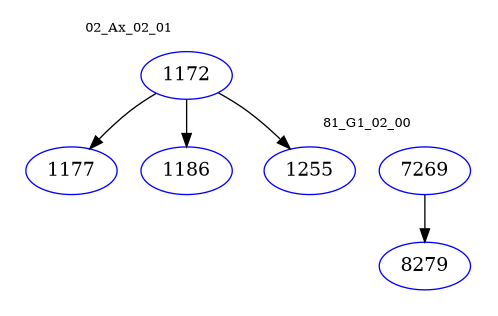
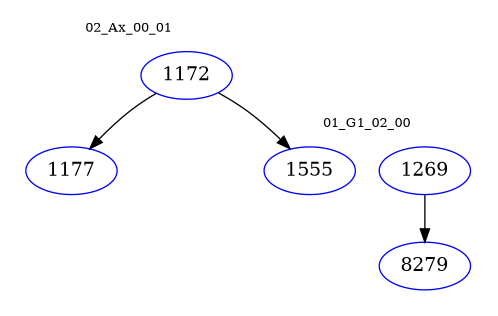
cluster "02_Ax_02_01": label "02_Ax_02_01" -> "02_Ax_00_01"
cluster "81_G1_02_00": label "81_G1_02_00" -> "01_G1_02_00"
node "1186": removed
node "1255": label "1255" -> "1555"
node "7269": label "7269" -> "1269"
